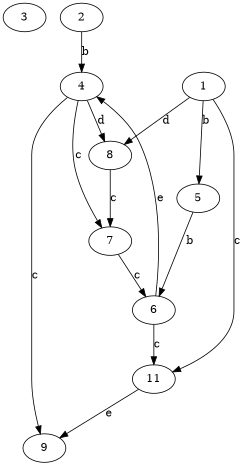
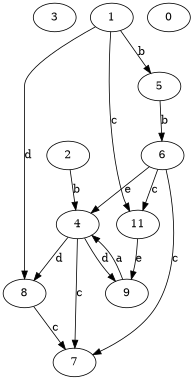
node "0": added
edge "9" -> "4": added, label "a"
edge "7" -> "6": reversed
edge "4" -> "9": label "c" -> "d"
